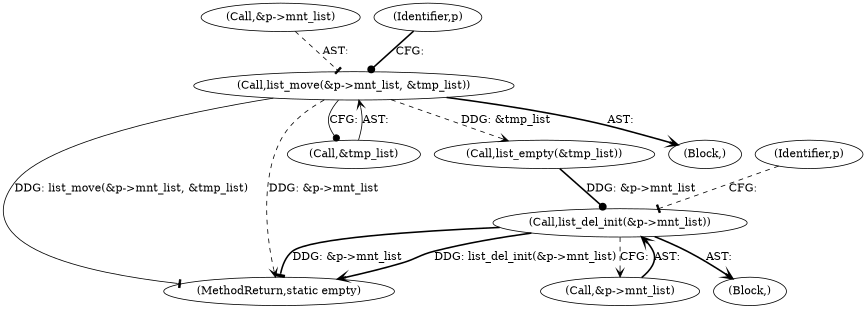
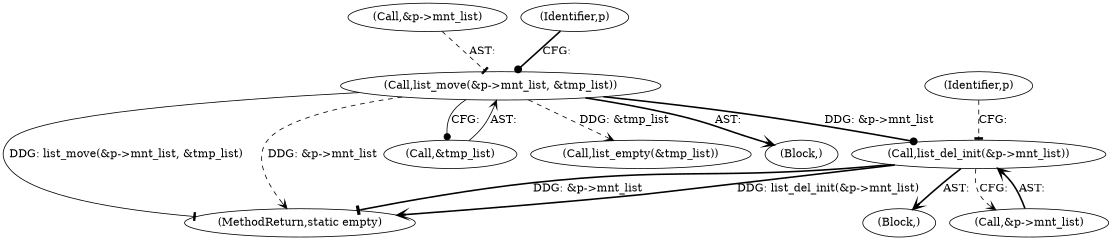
edge "(Call,list_empty(&tmp_list))" -> "(Call,list_del_init(&p->mnt_list))": now "(Call,list_move(&p->mnt_list, &tmp_list))" -> "(Call,list_del_init(&p->mnt_list))"
